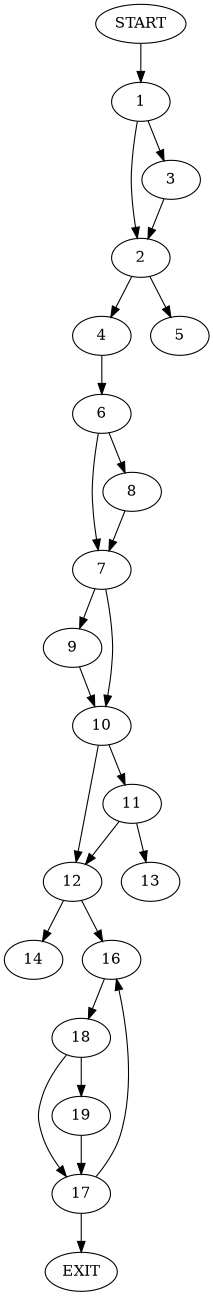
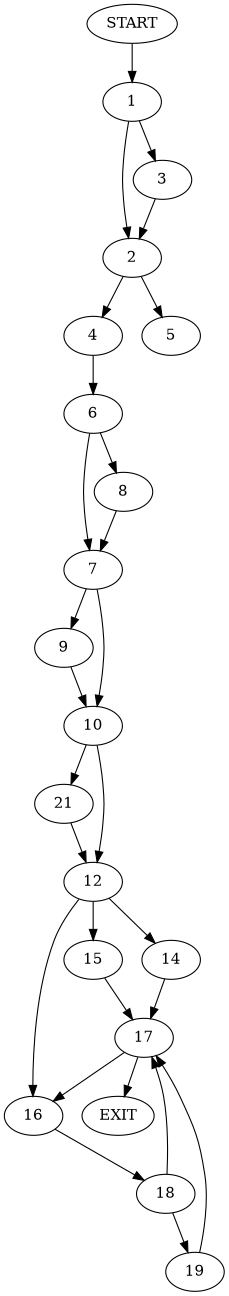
node "11": label "11" -> "21"
node "13": removed
node "15": added
edge "14" -> "17": added
